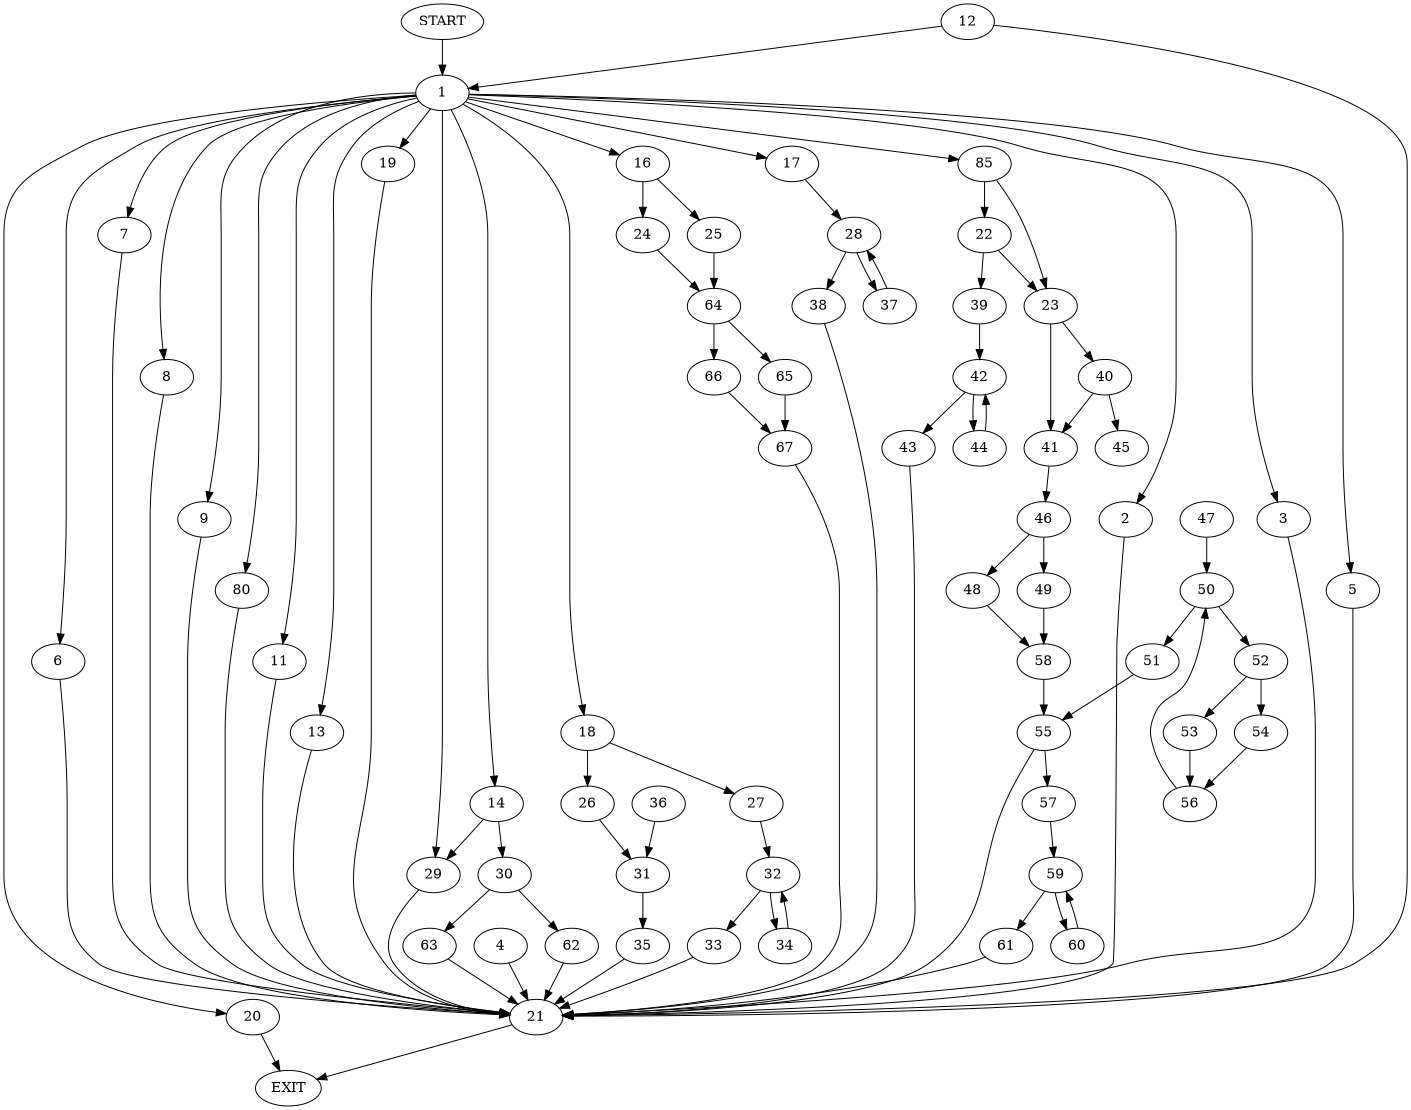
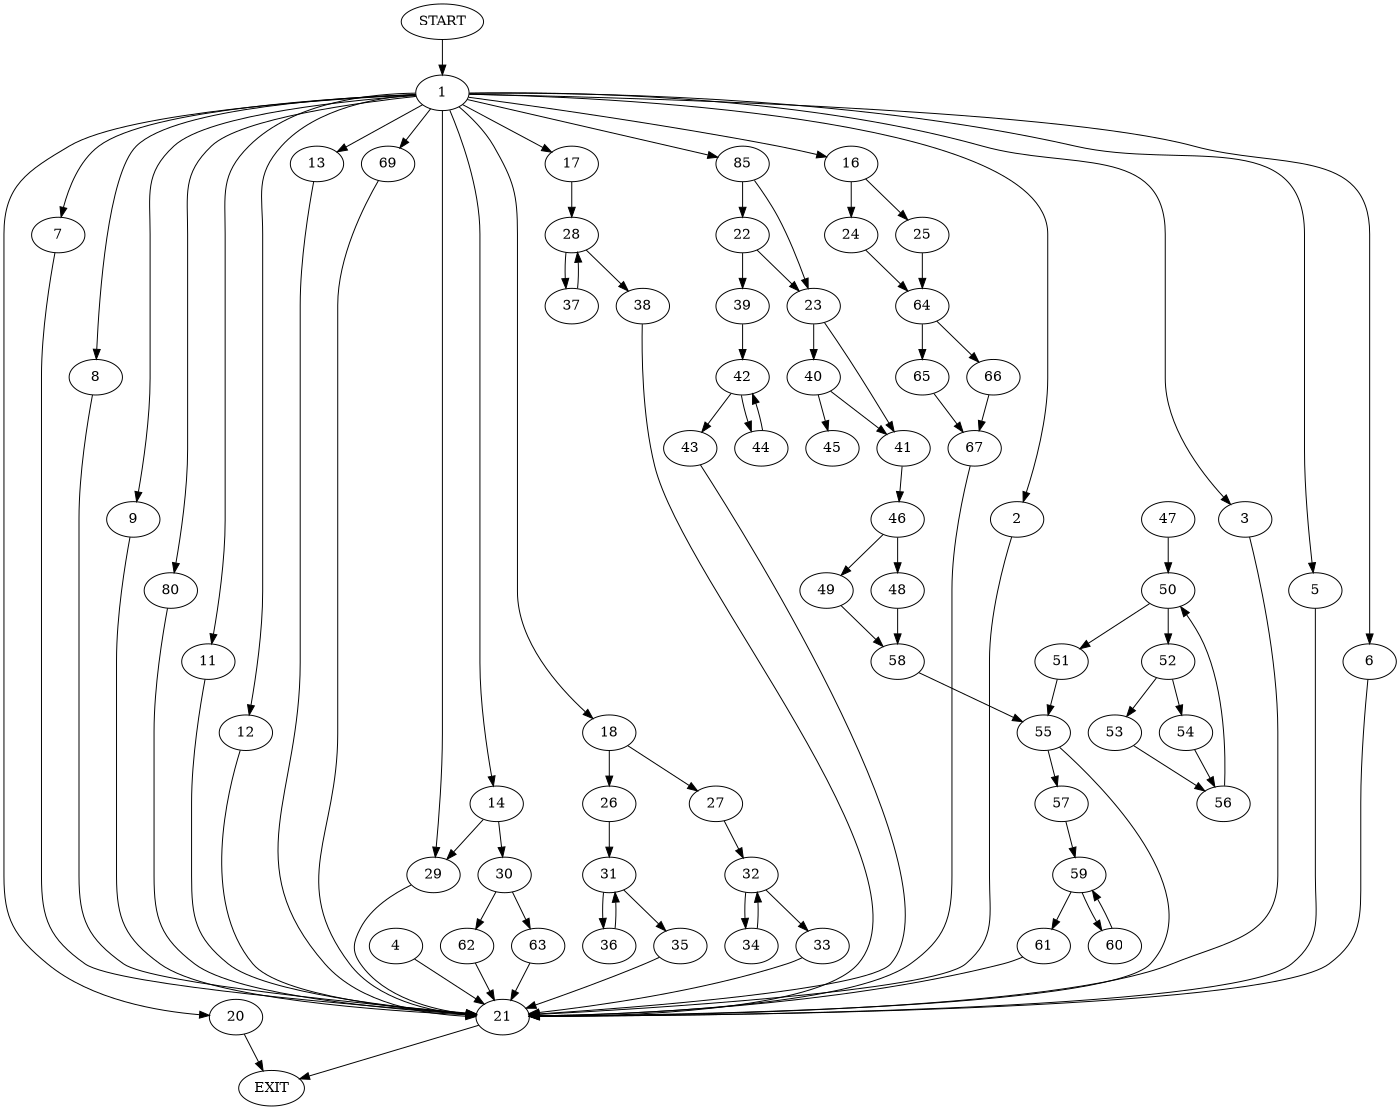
edge "12" -> "1": reversed
node "19": label "19" -> "69"
edge "31" -> "36": added
